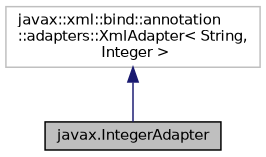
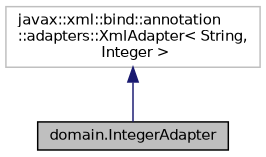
node "javax.IntegerAdapter": label "javax.IntegerAdapter" -> "domain.IntegerAdapter"
